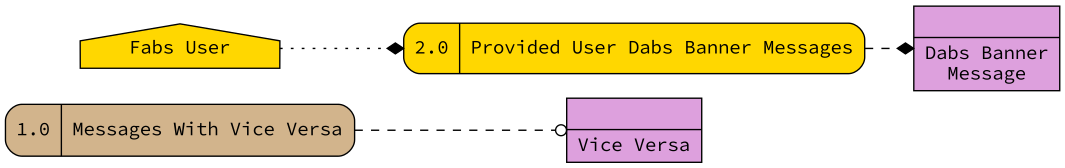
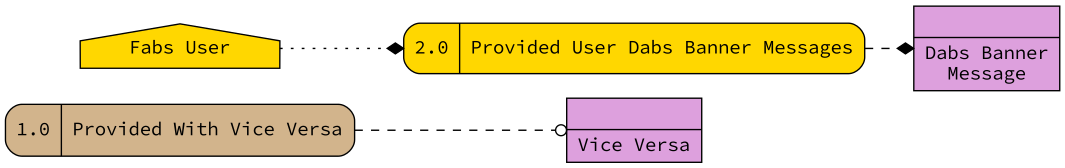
node "1.0": text "Messages With Vice Versa" -> "Provided With Vice Versa"
